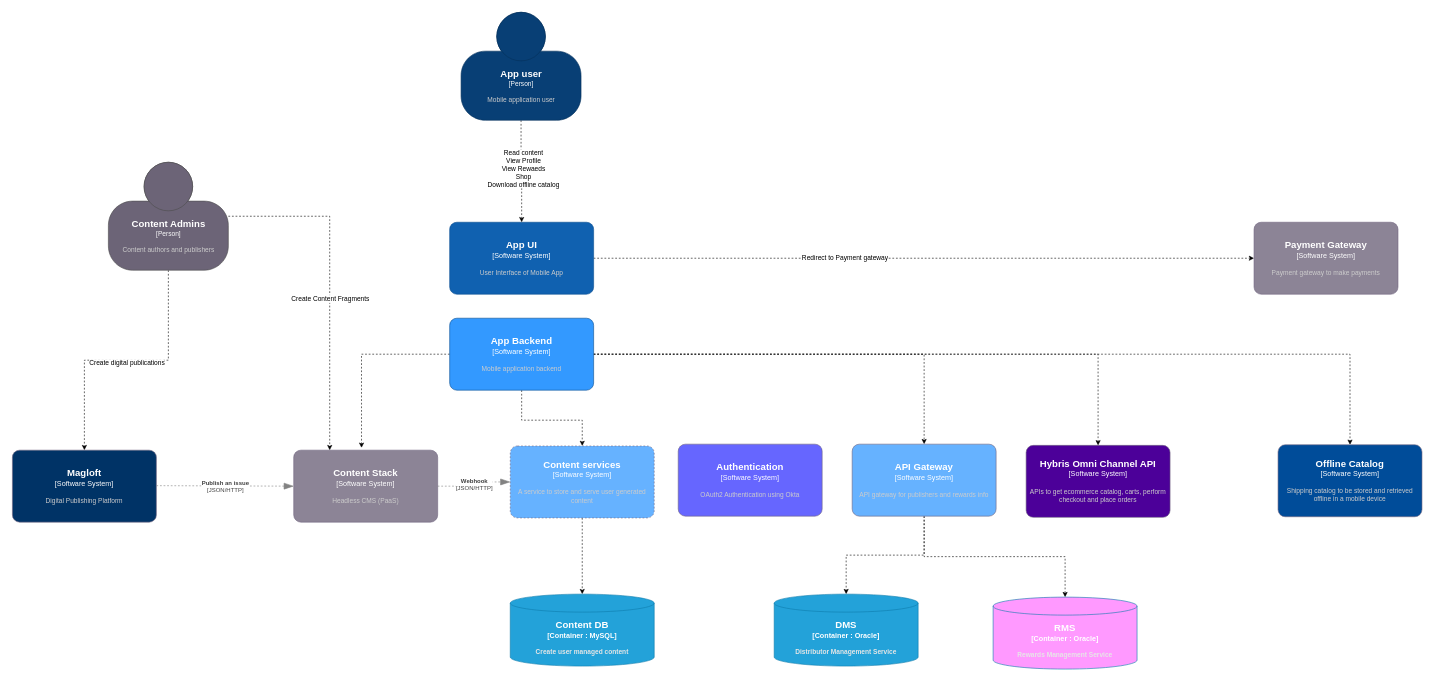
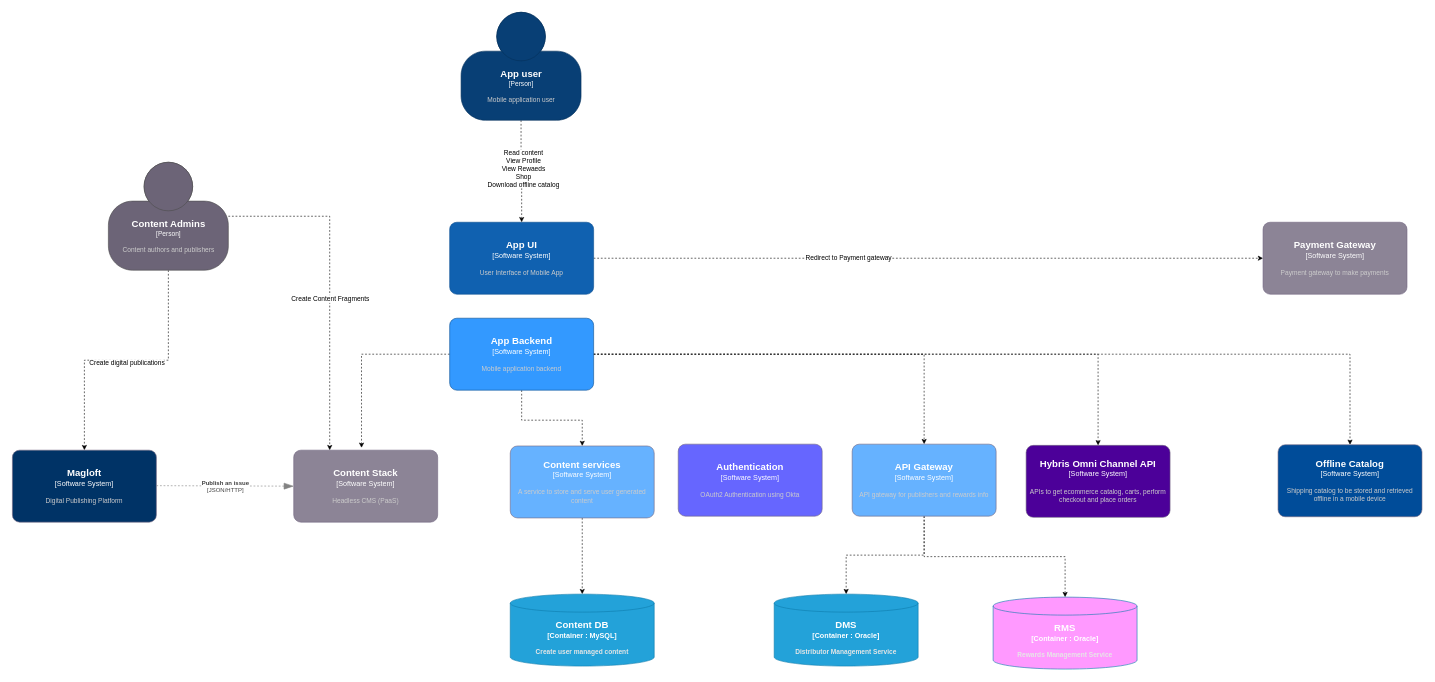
node "Payment Gateway [Software System] Payment gateway to make payments": moved (1326, 258) -> (1335, 258)
node "Content services [Software System] A service to store and serve user generated content": style dashed -> solid
edge "Content Stack [Software System] Headless CMS (PaaS)" -> "Content services [Software System] A service to store and serve user generated content": removed, label "Webhook [JSON/HTTP]"
